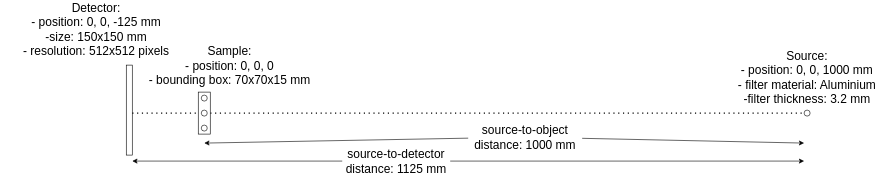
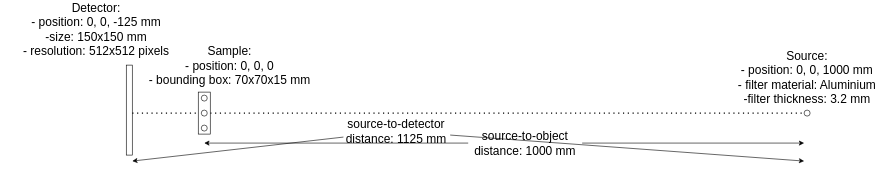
node "source-to-object distance: 1000 mm": moved (525, 137) -> (525, 143)
node "source-to-detector distance: 1125 mm": moved (396, 161) -> (396, 131)
